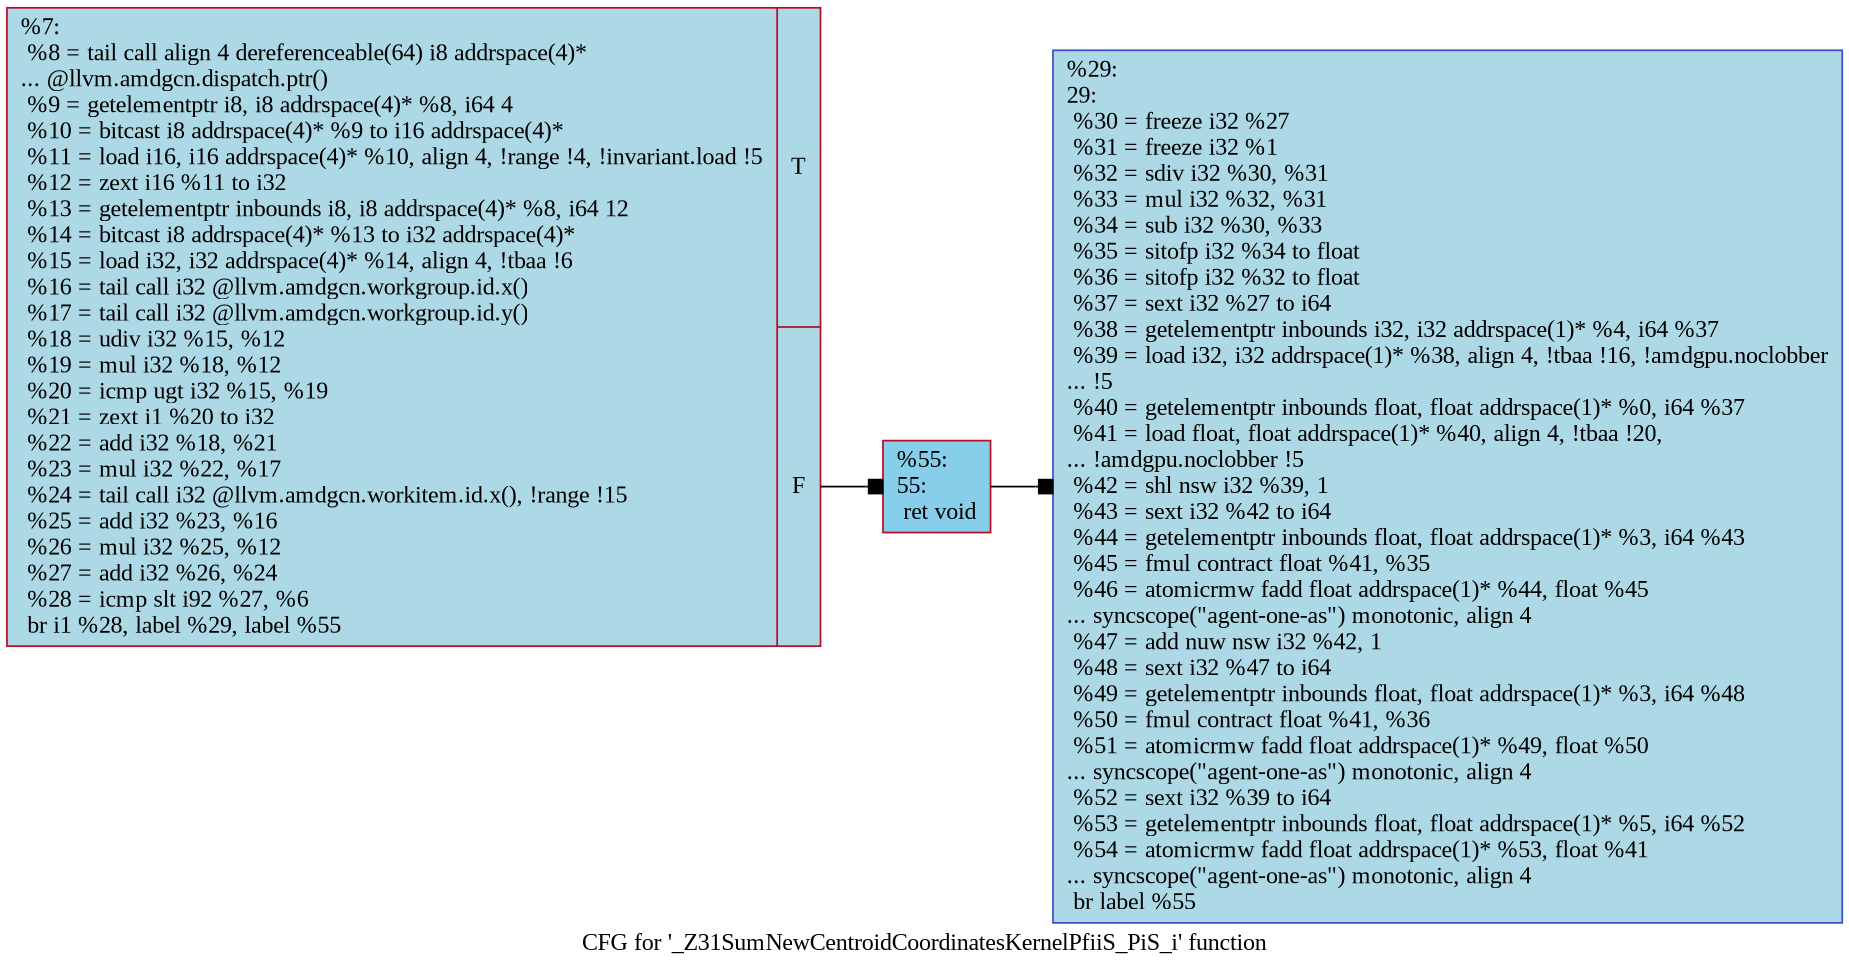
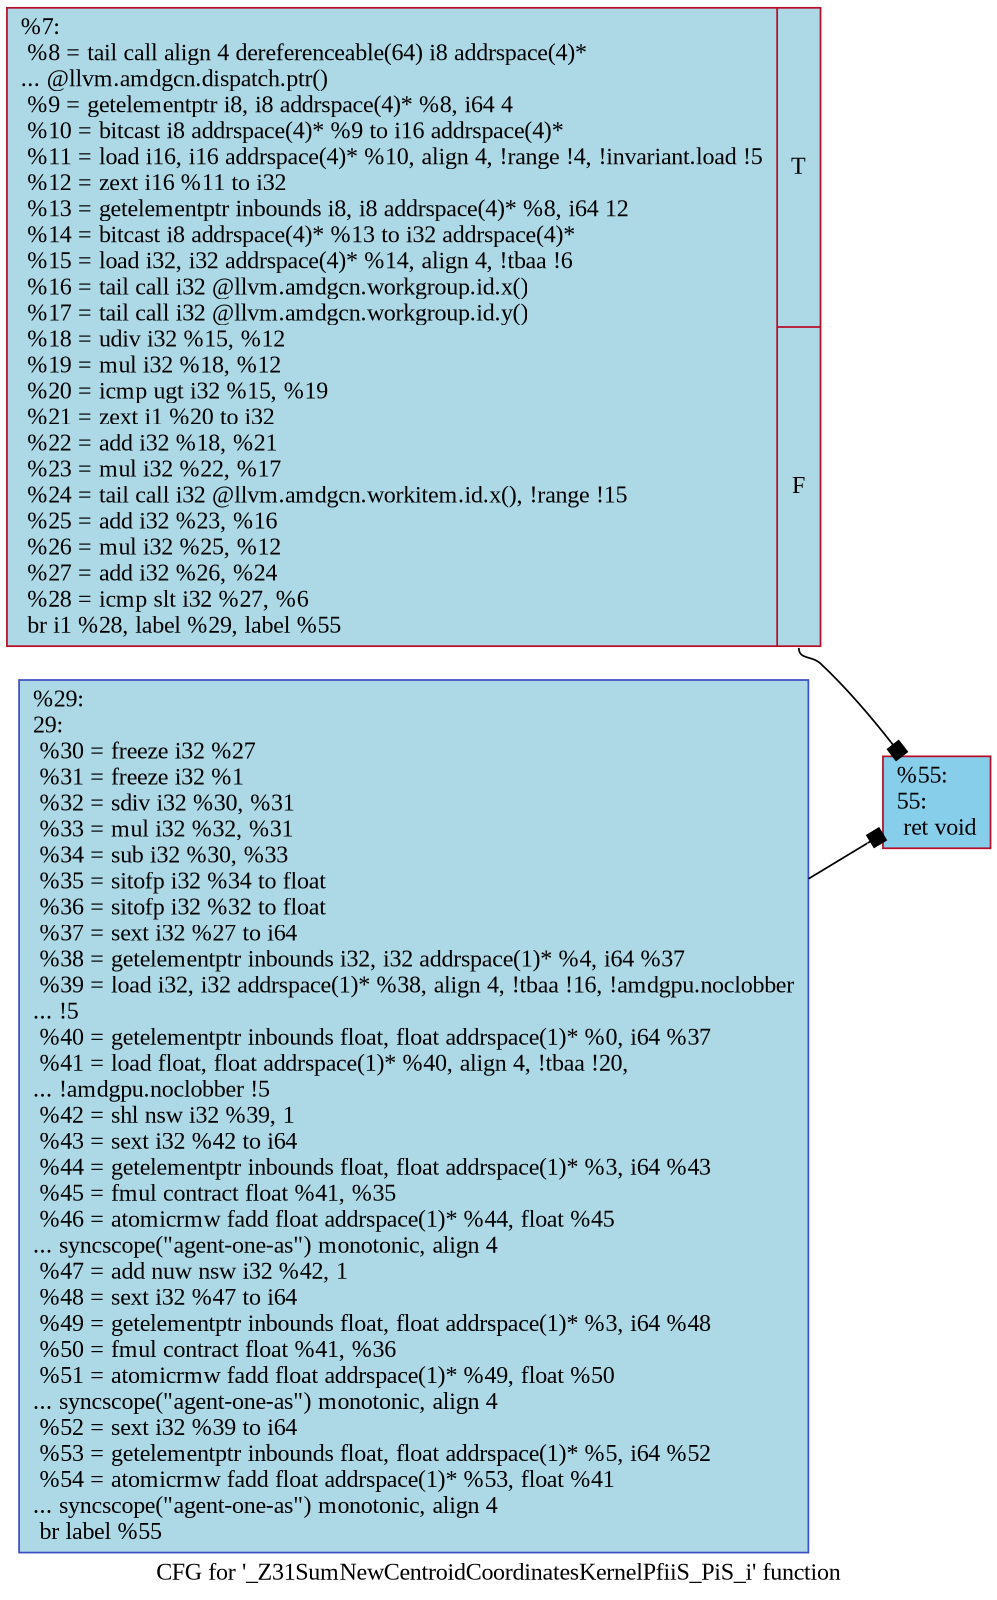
edge "%55:" -> "%29:": reversed
node "%7:": text "%28 = icmp slt i92 %27, %6" -> "%28 = icmp slt i32 %27, %6"
